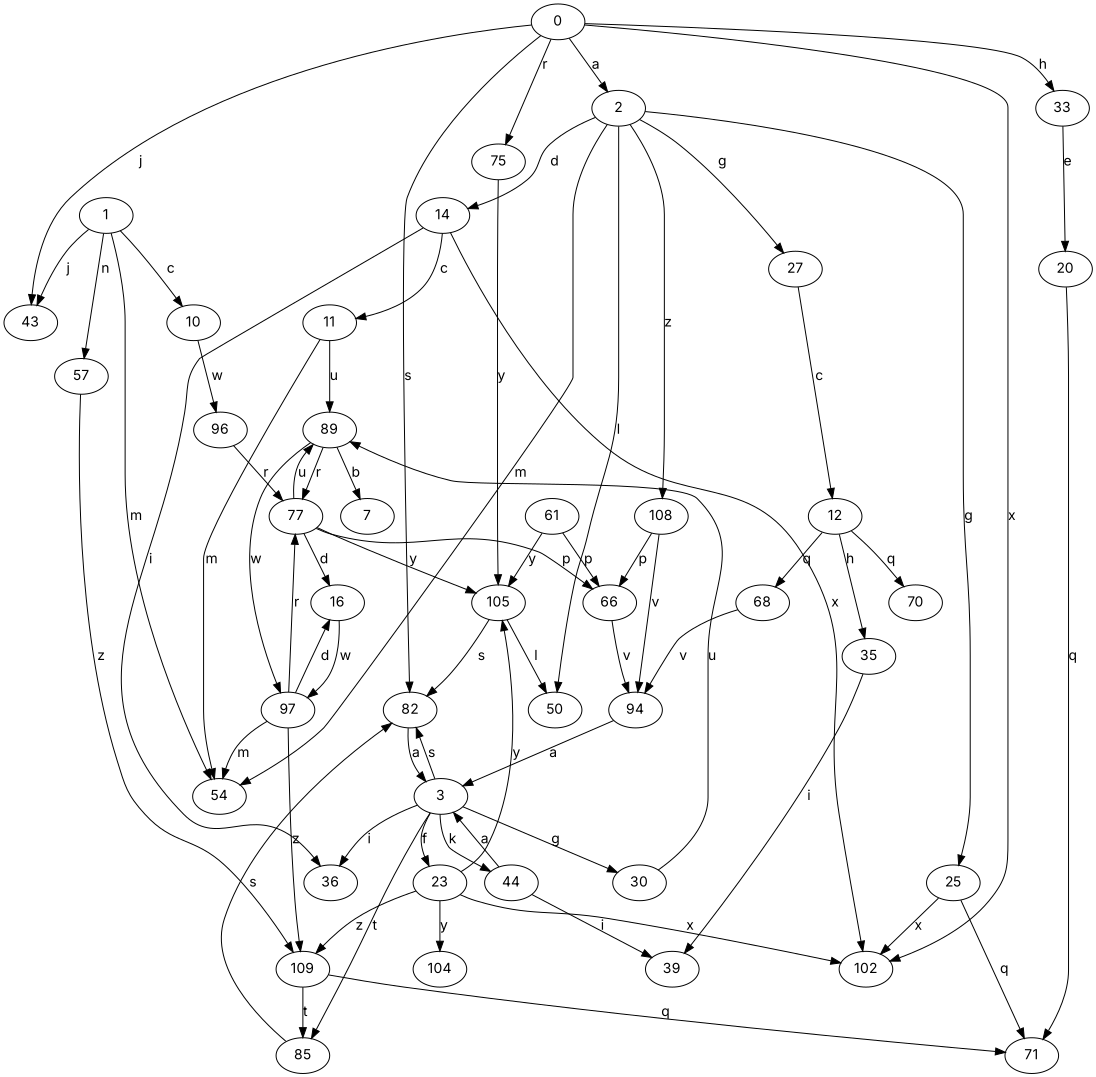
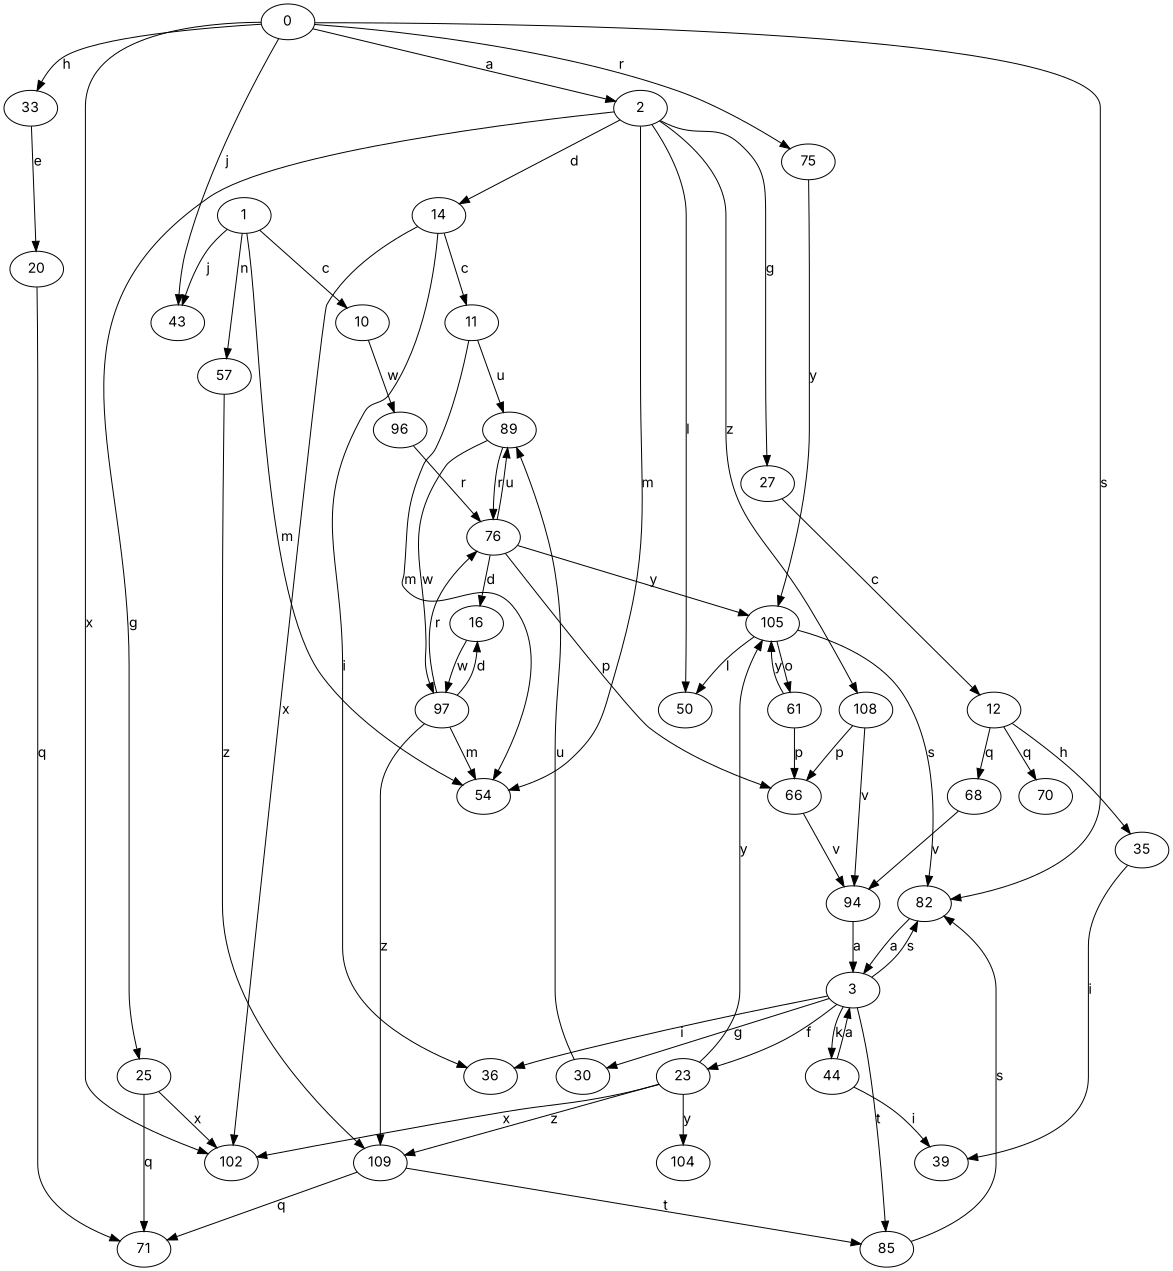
node "77": label "77" -> "76"
node "7": removed
edge "105" -> "61": added, label "o"
